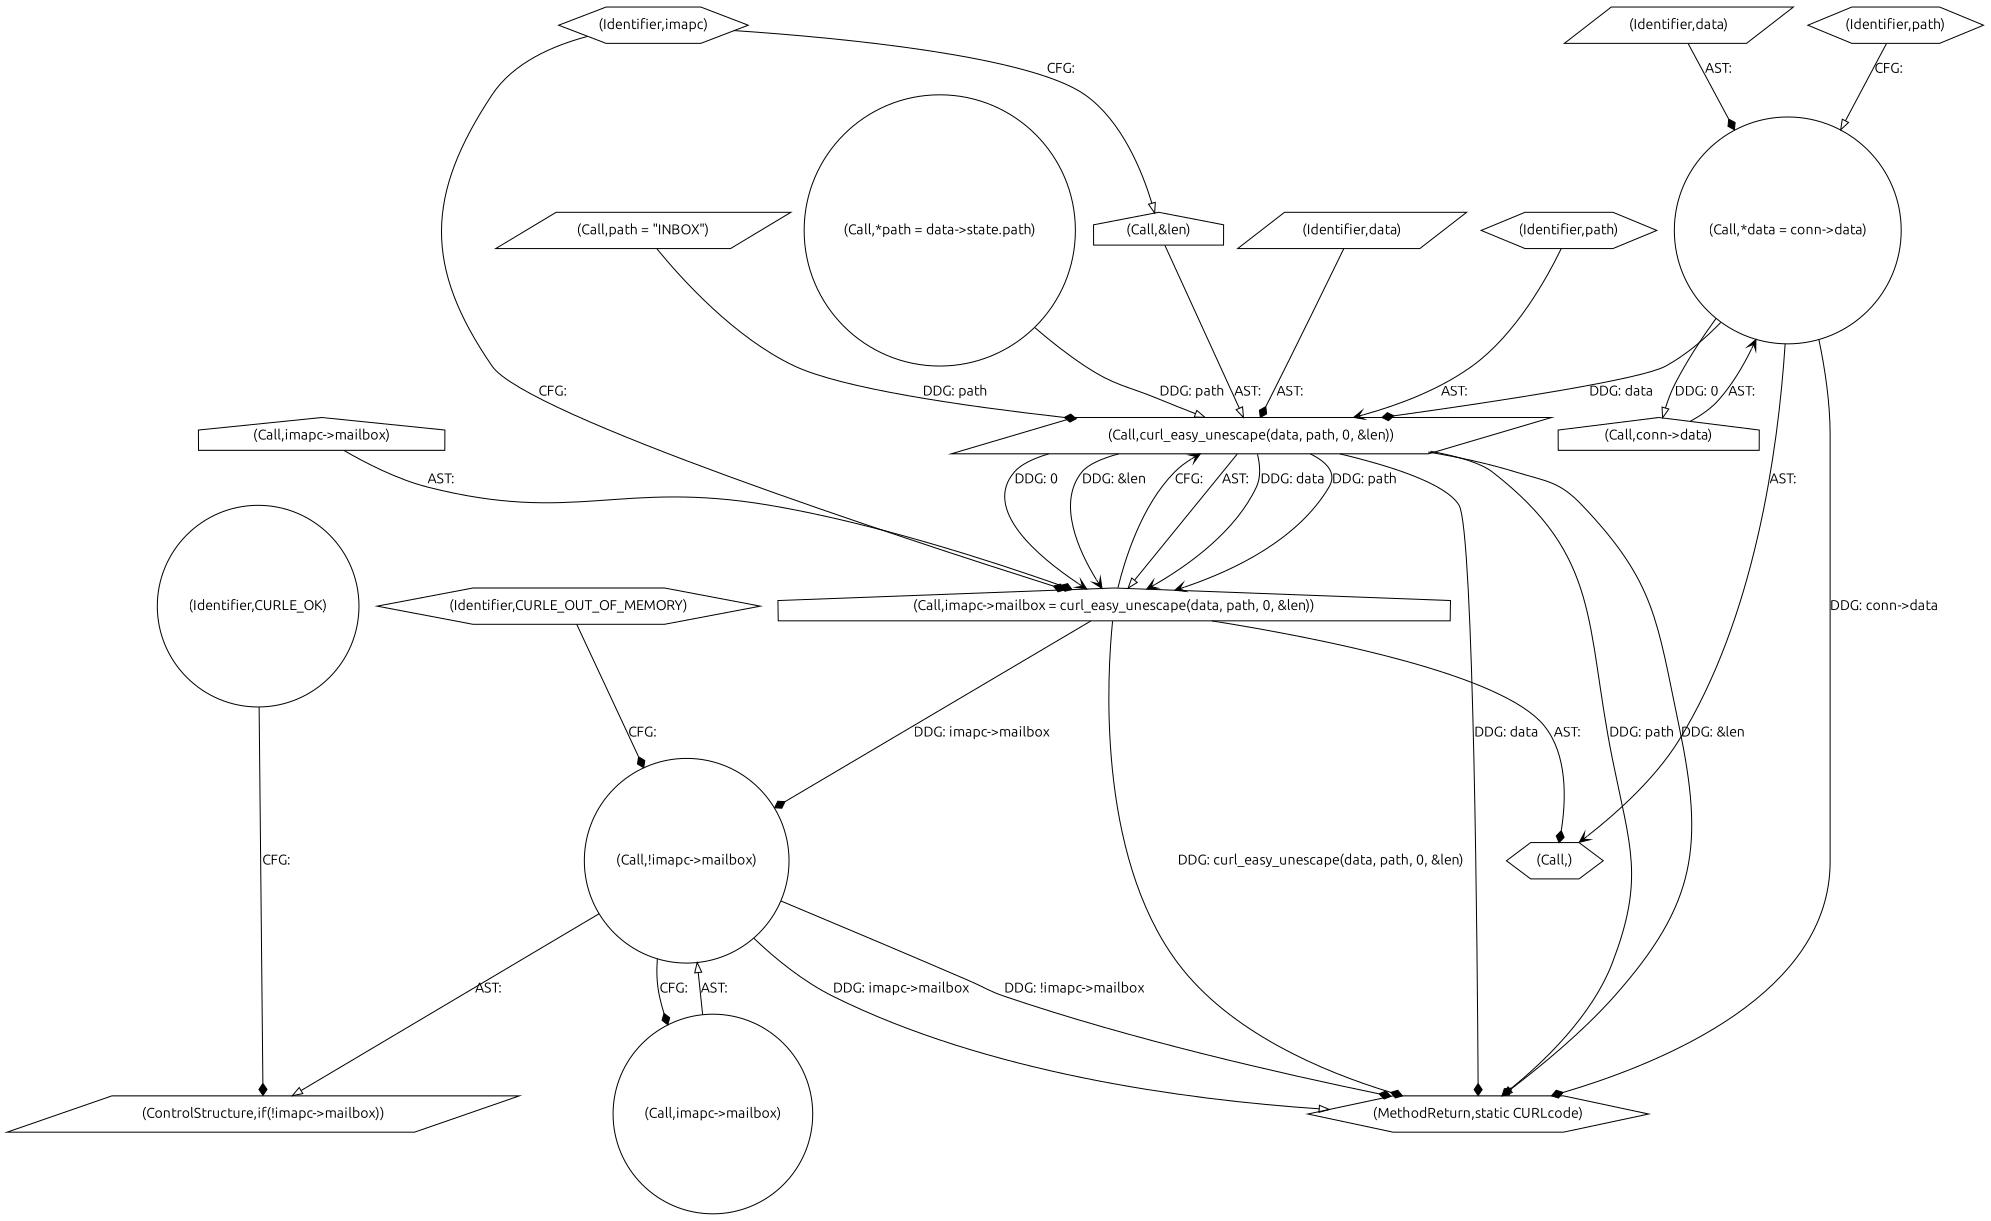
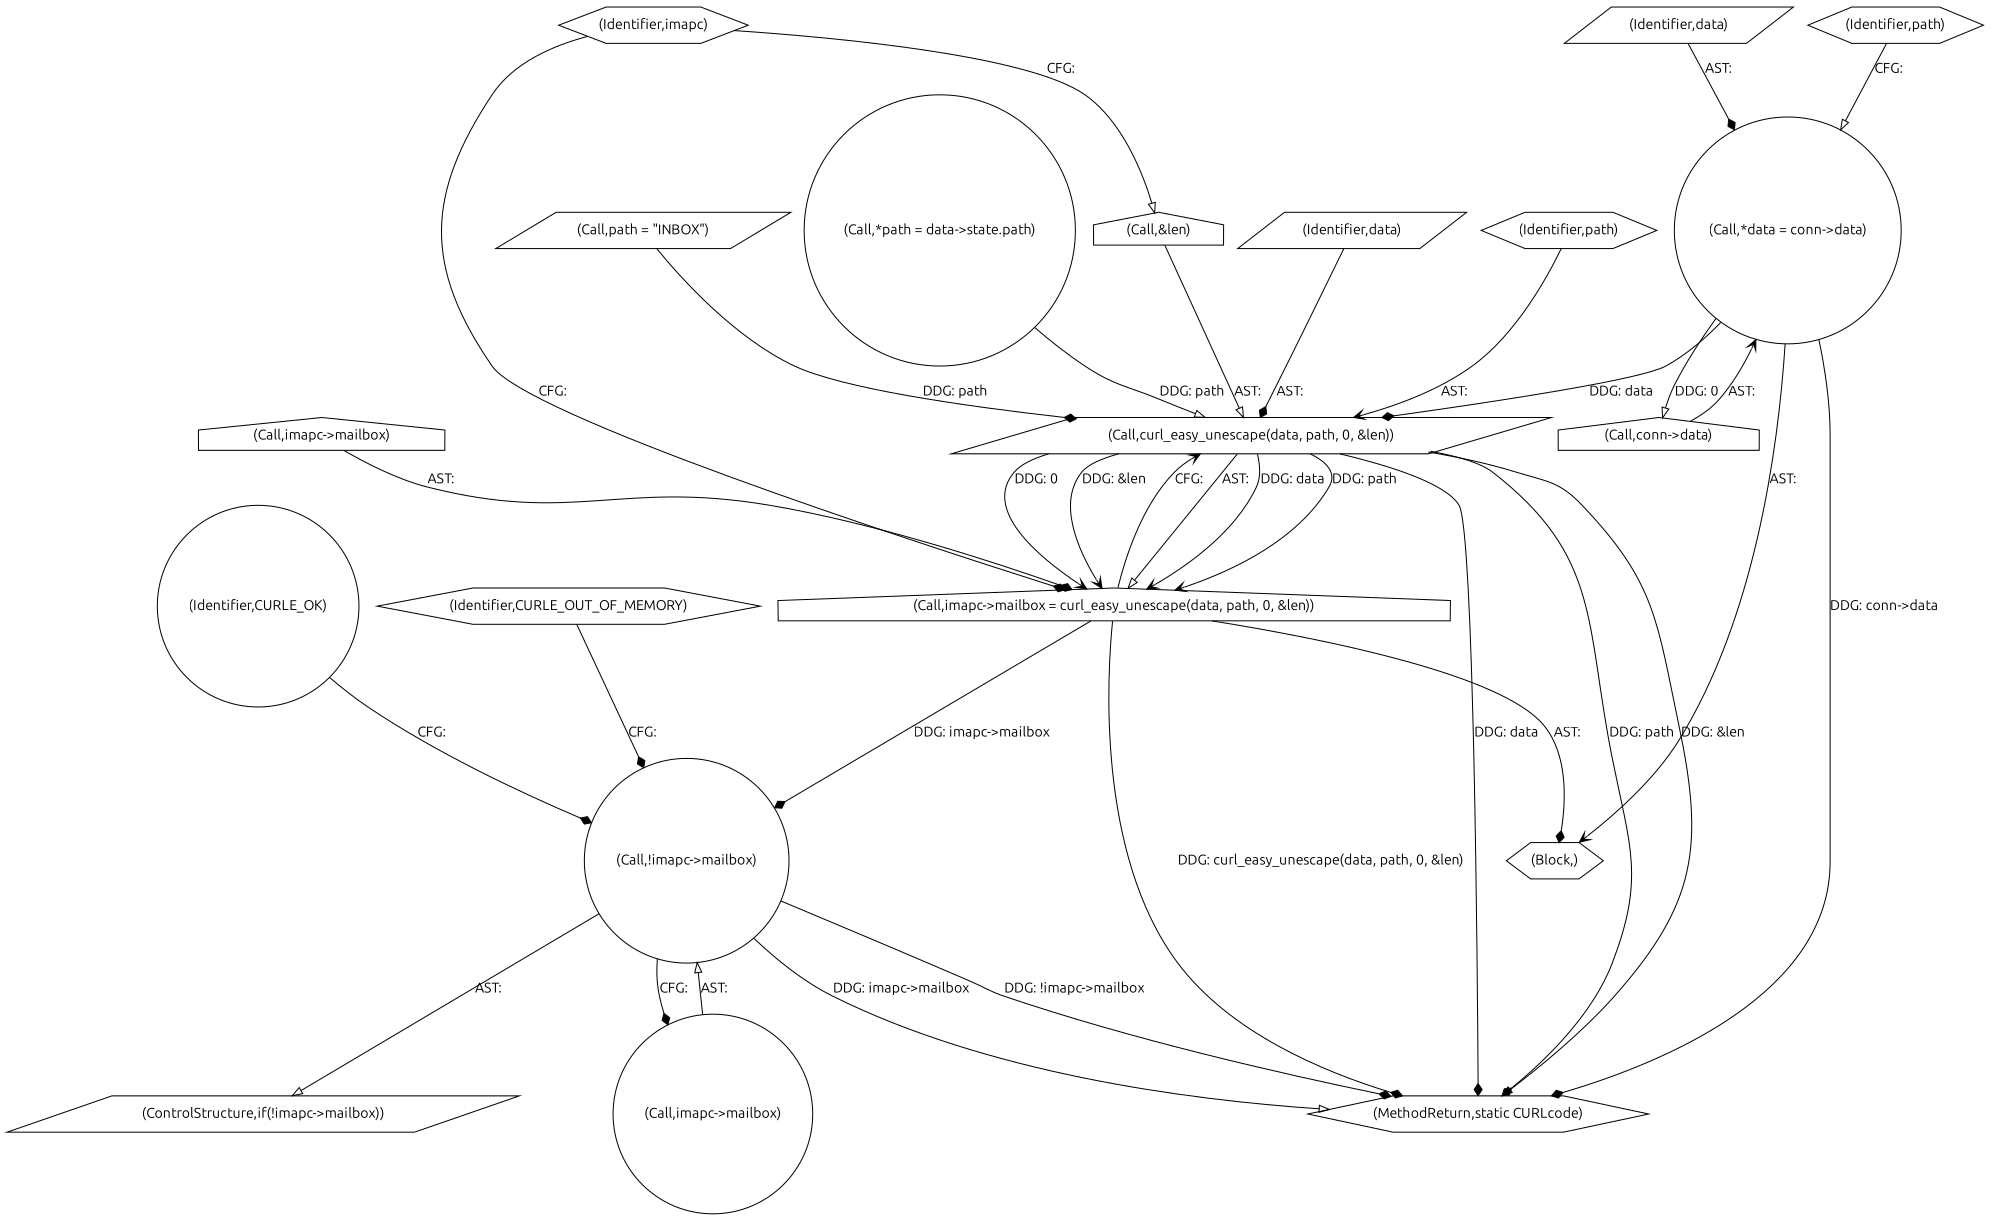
node "(Call,)": label "(Call,)" -> "(Block,)"
edge "(Identifier,CURLE_OK)" -> "(ControlStructure,if(!imapc->mailbox))": now "(Identifier,CURLE_OK)" -> "(Call,!imapc->mailbox)"
